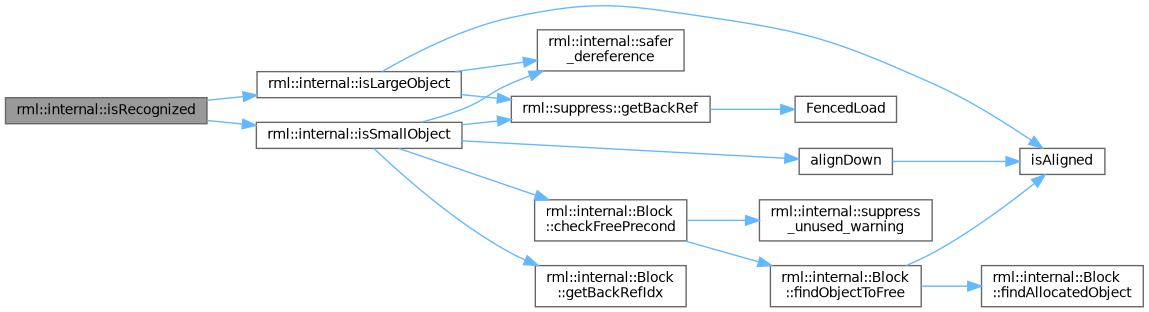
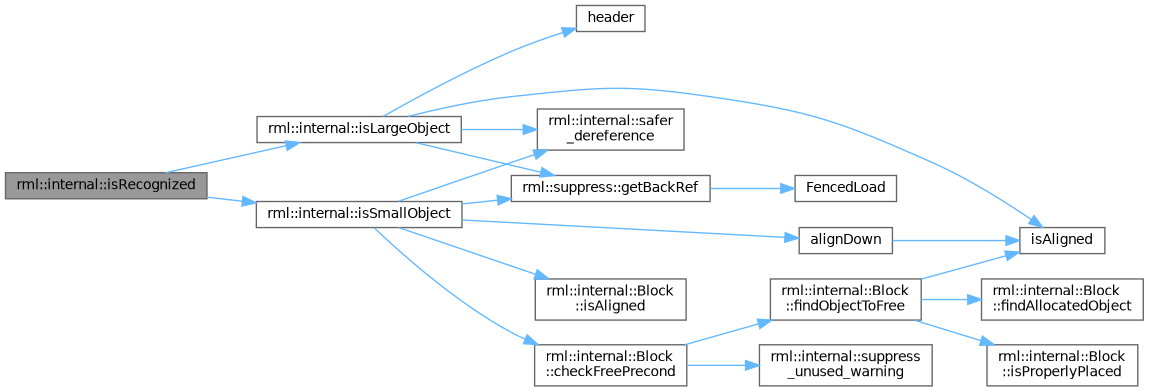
node "header": added
node "rml::internal::Block ::getBackRefIdx": label "rml::internal::Block ::getBackRefIdx" -> "rml::internal::Block ::isAligned"
node "rml::internal::Block ::isProperlyPlaced": added
